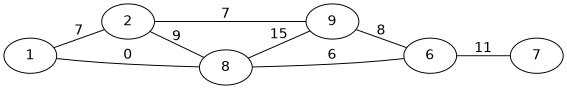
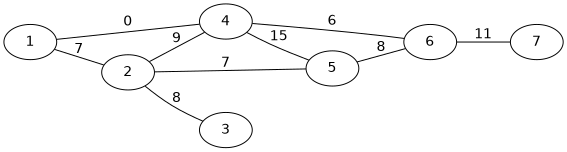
node "9": label "9" -> "5"
node "8": label "8" -> "4"
node "3": added
